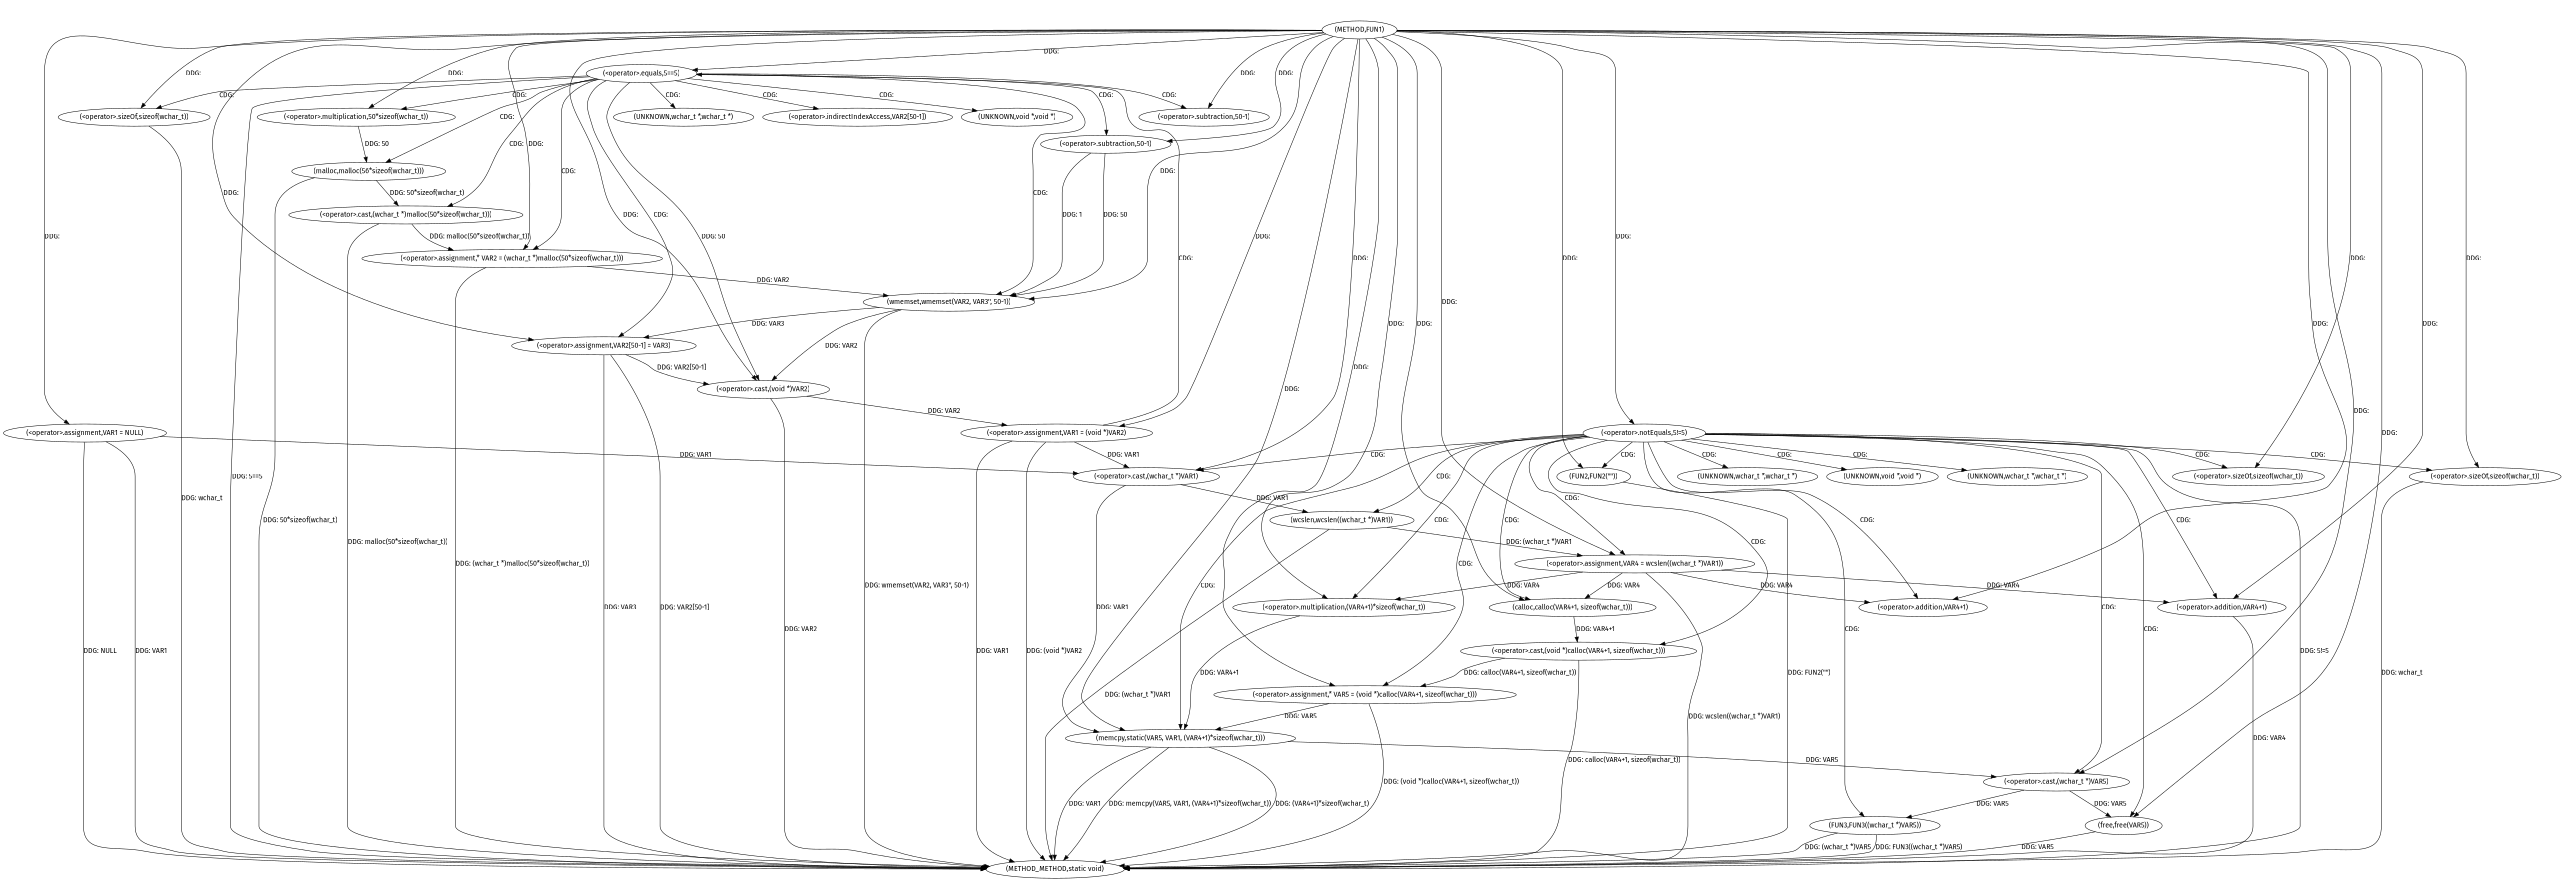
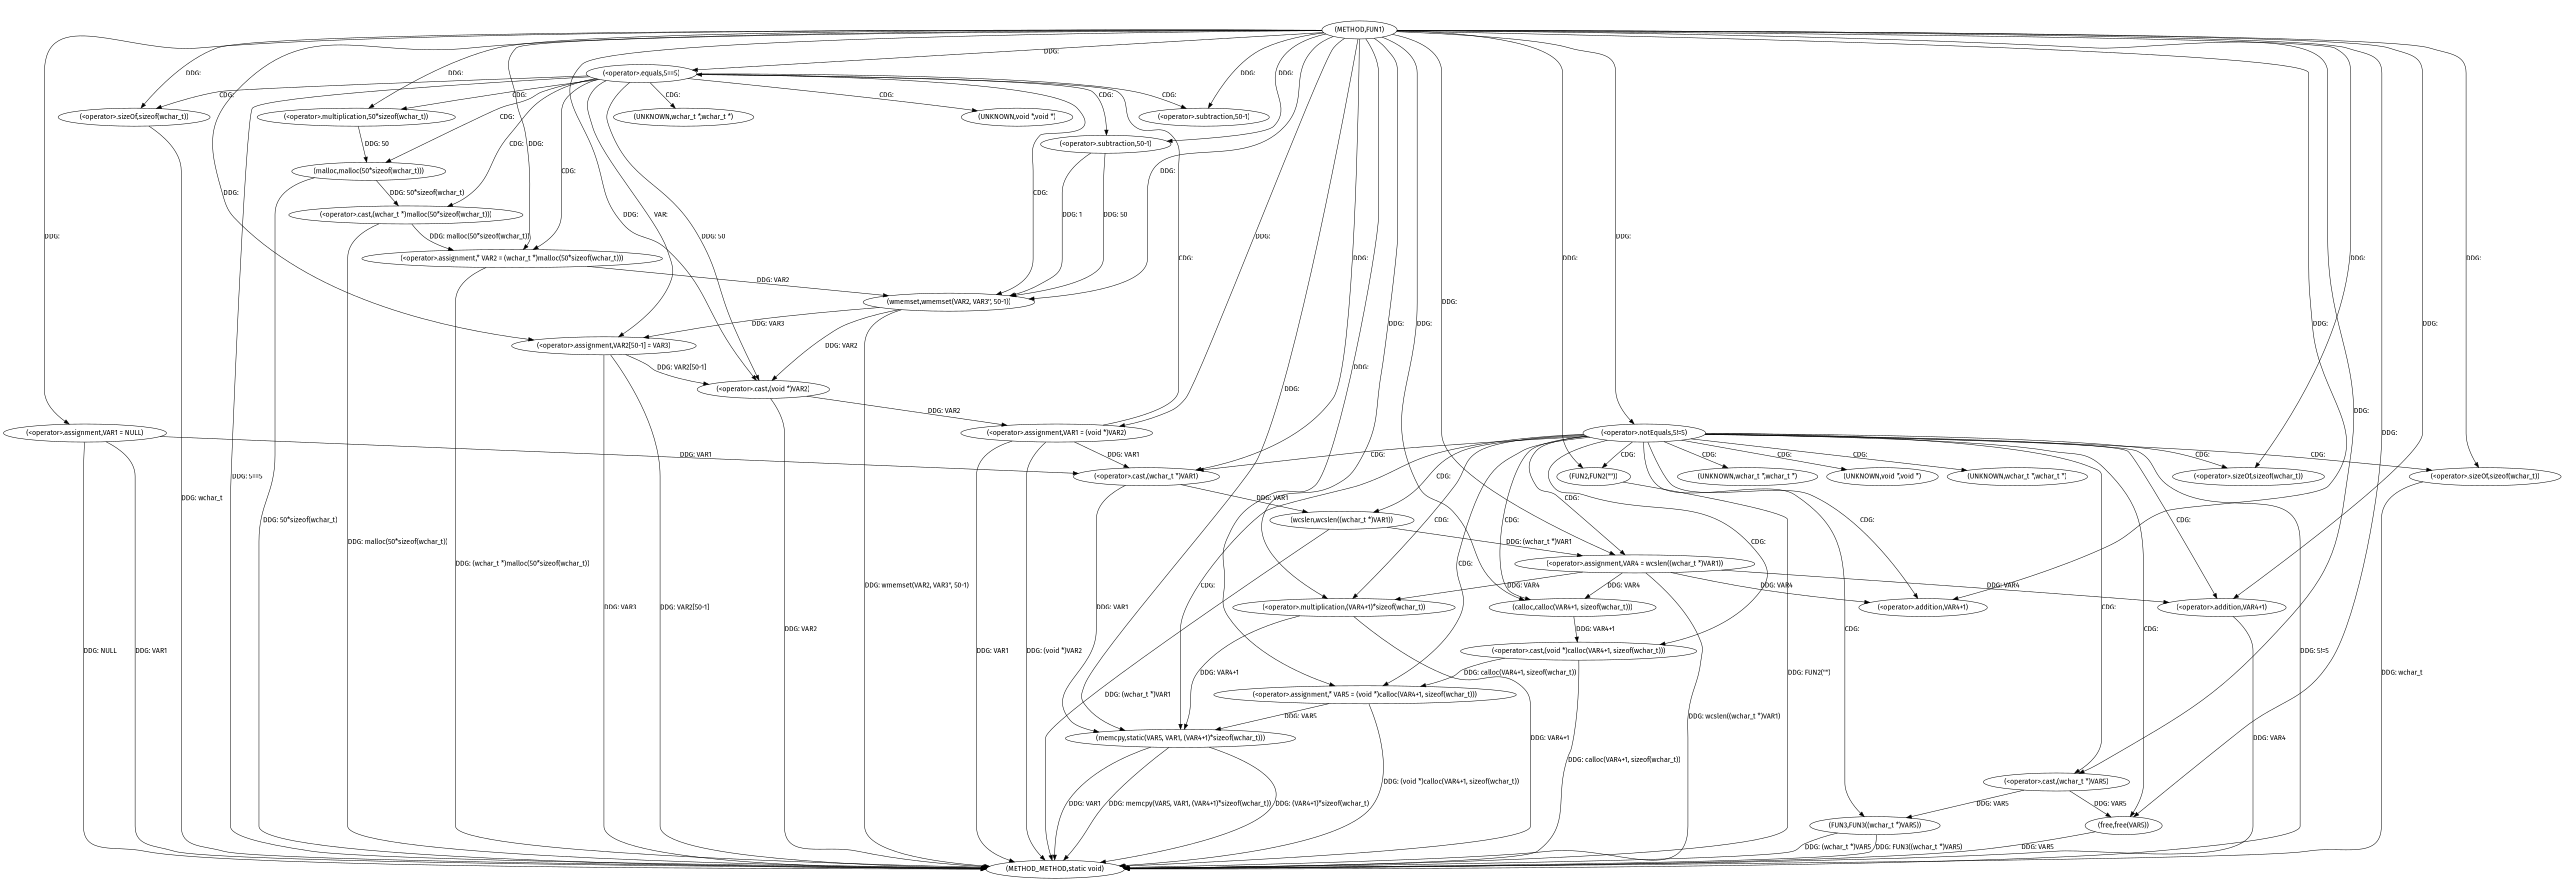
node "(<operator>.indirectIndexAccess,VAR2[50-1])": removed
node "(malloc,malloc(56*sizeof(wchar_t)))": label "(malloc,malloc(56*sizeof(wchar_t)))" -> "(malloc,malloc(50*sizeof(wchar_t)))"
edge "(<operator>.equals,5==5)" -> "(<operator>.assignment,VAR2[50-1] = VAR3)": label "CDG: " -> "VAR: "
edge "(memcpy,static(VAR5, VAR1, (VAR4+1)*sizeof(wchar_t)))" -> "(<operator>.cast,(wchar_t *)VAR5)": removed, label "DDG: VAR5"
edge "(<operator>.multiplication,(VAR4+1)*sizeof(wchar_t))" -> "(METHOD_METHOD,static void)": added, label "DDG: VAR4+1"
